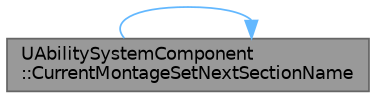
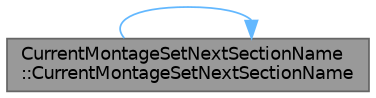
node "UAbilitySystemComponent ::CurrentMontageSetNextSectionName": label "UAbilitySystemComponent ::CurrentMontageSetNextSectionName" -> "CurrentMontageSetNextSectionName ::CurrentMontageSetNextSectionName"
